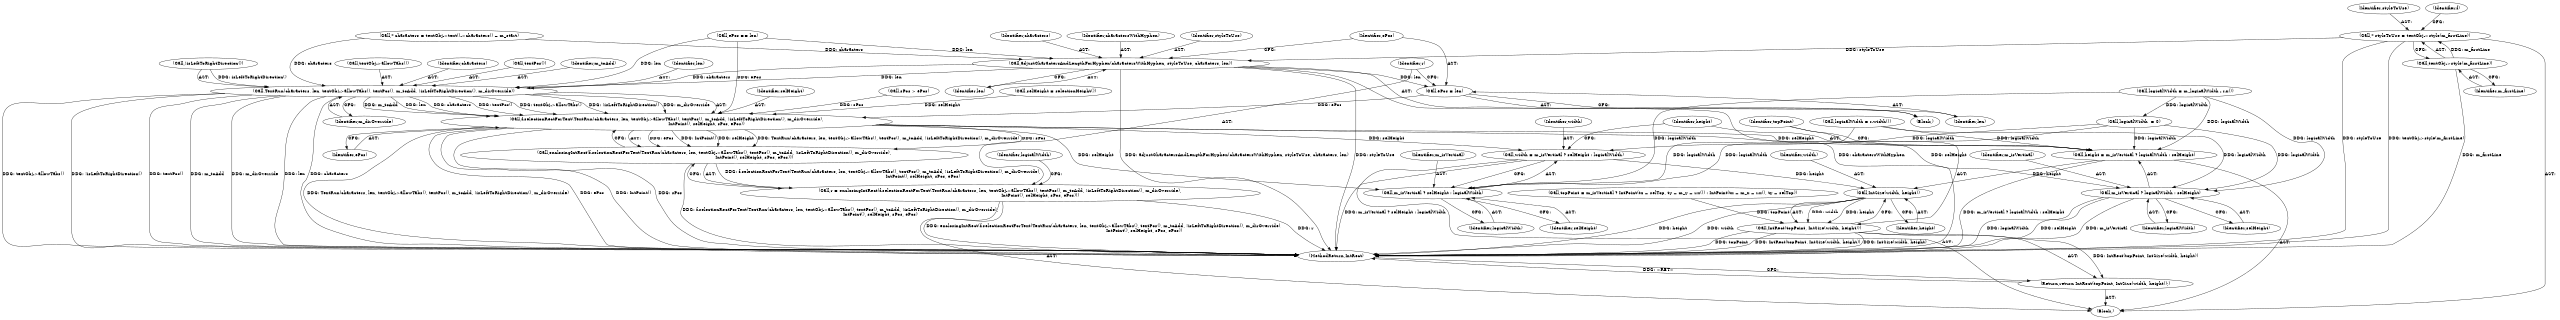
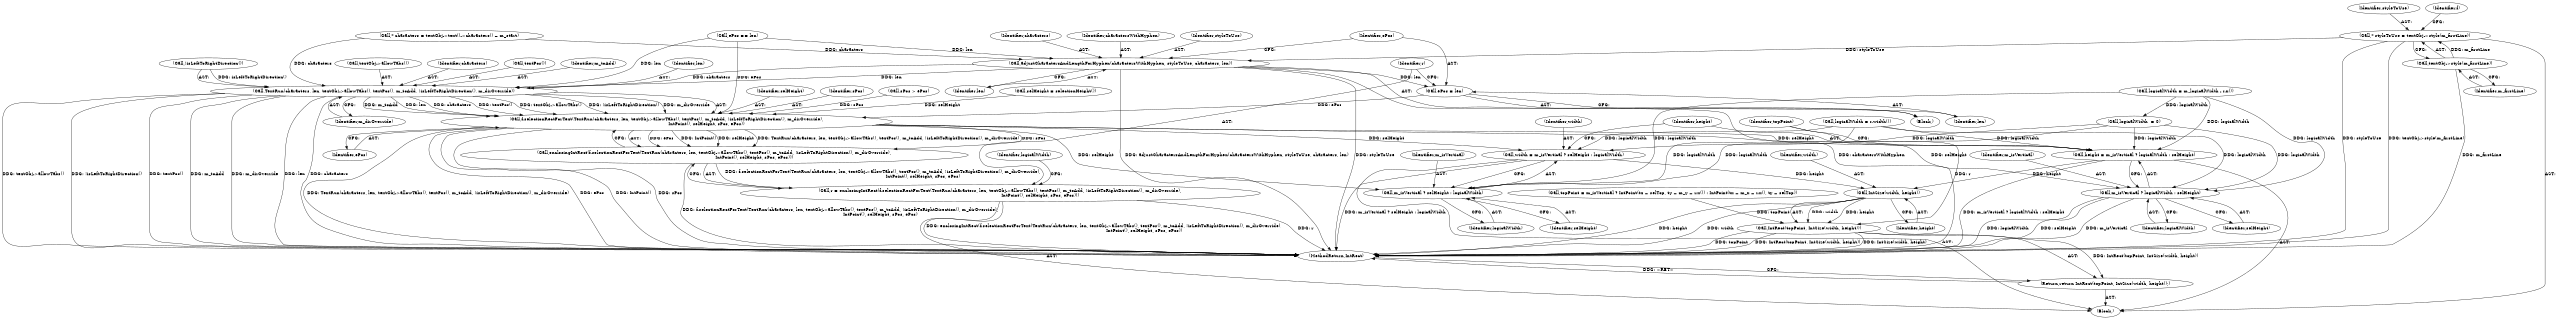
node "(Identifier,sPos)": added
edge "(Call,logicalWidth = r.width())" -> "(Call,width = m_isVertical ? selHeight : logicalWidth)": added, label "DDG: logicalWidth"
edge "(Identifier,topPoint)" -> "(Call,IntRect(topPoint, IntSize(width, height)))": label "AST: " -> "DDG: r"
edge "(Call,height = m_isVertical ? logicalWidth : selHeight)" -> "(Call,m_isVertical ? logicalWidth : selHeight)": added, label "CFG:"
edge "(Call,IntRect(topPoint, IntSize(width, height)))" -> "(Call,IntSize(width, height))": removed, label "CFG:"
